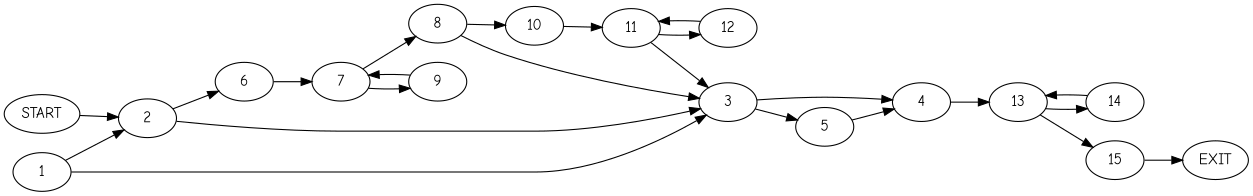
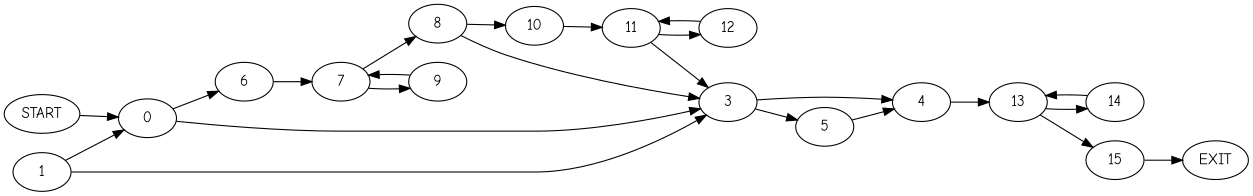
node "2": label "2" -> "0"
